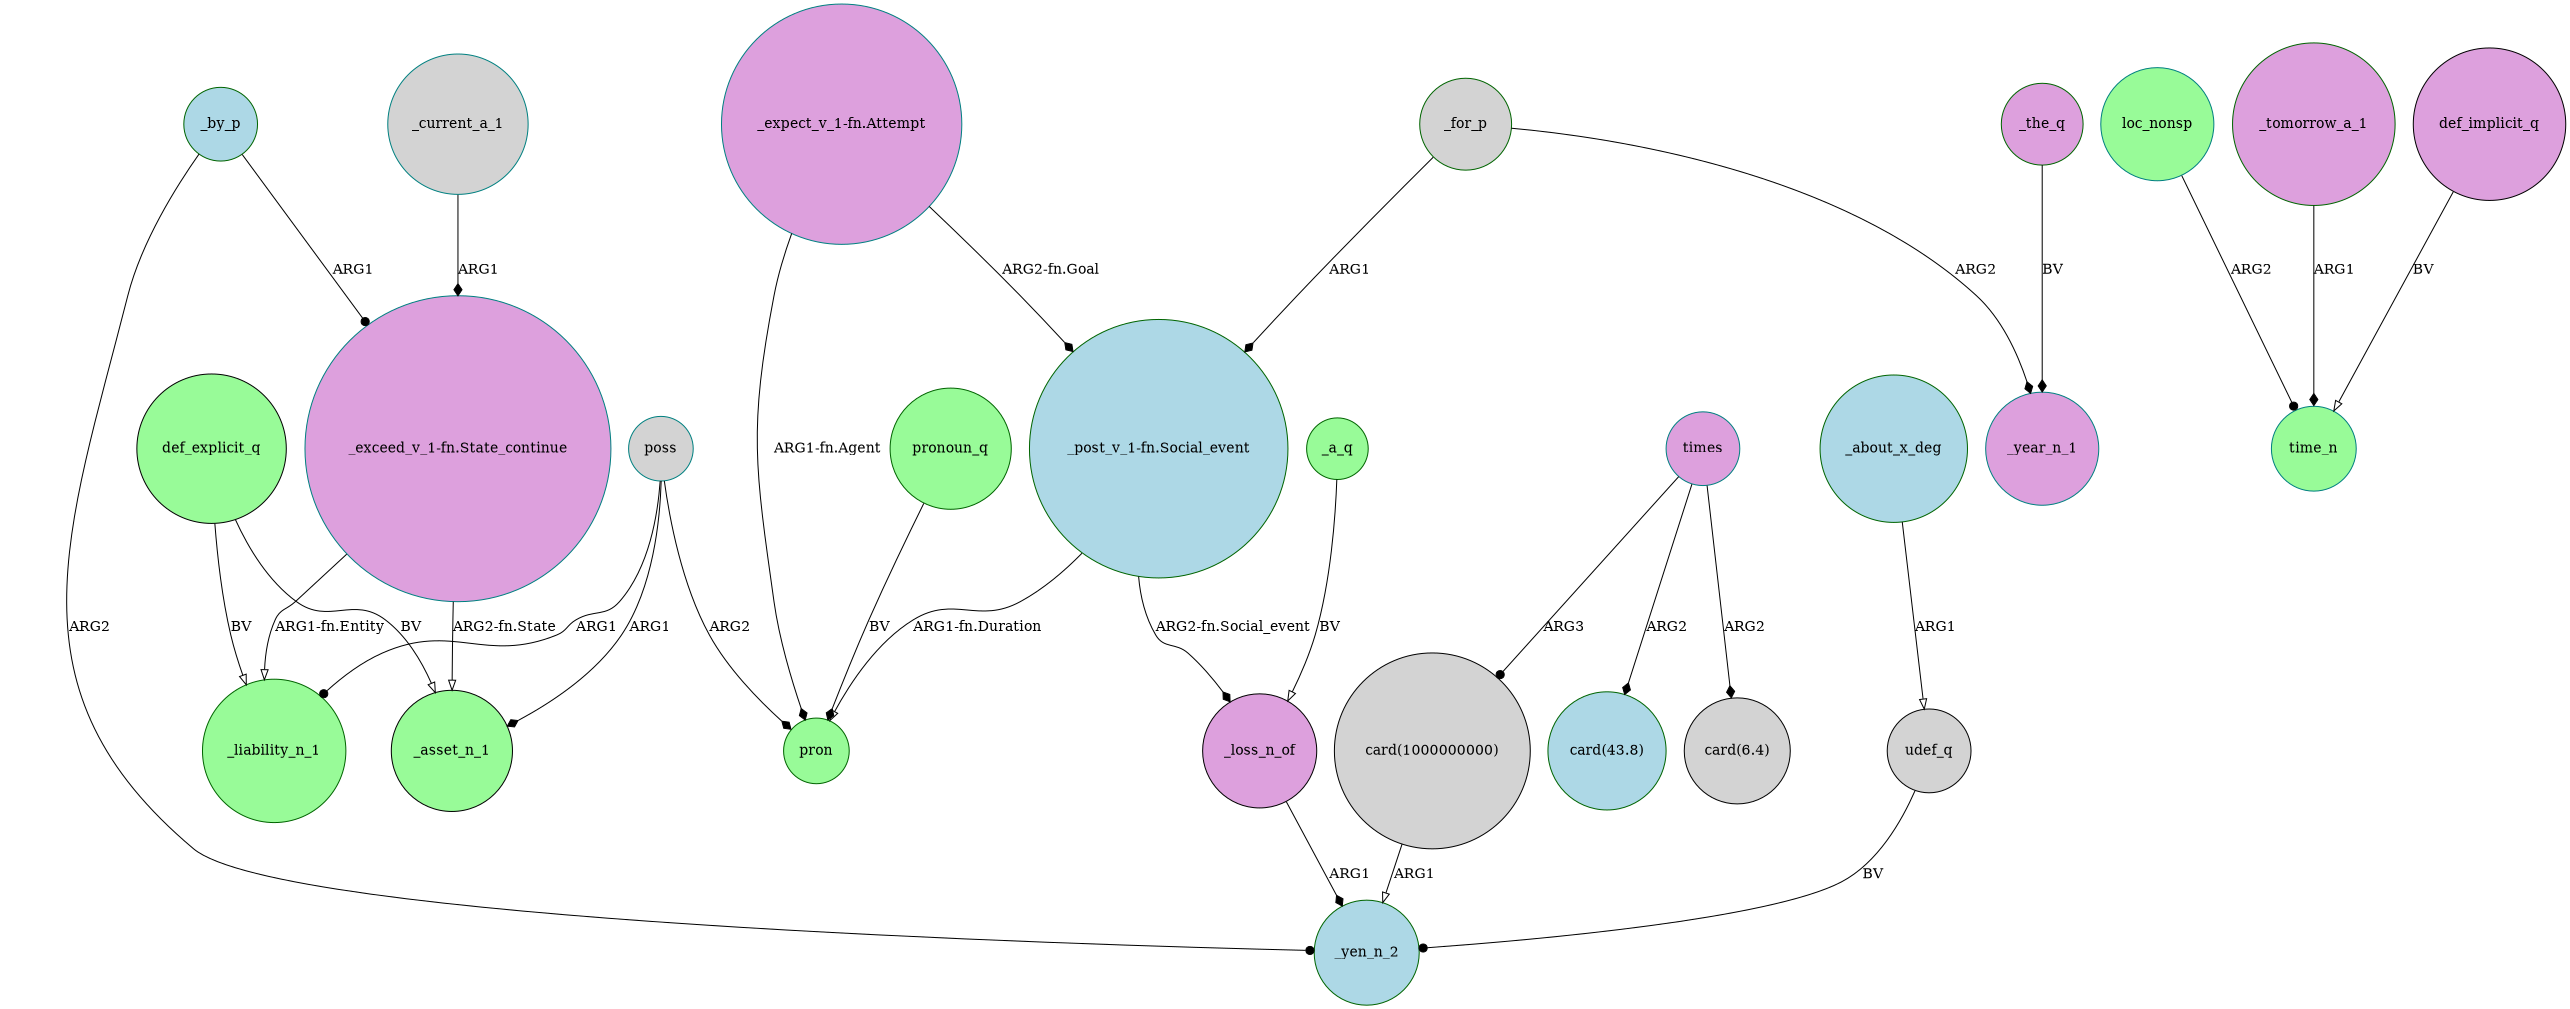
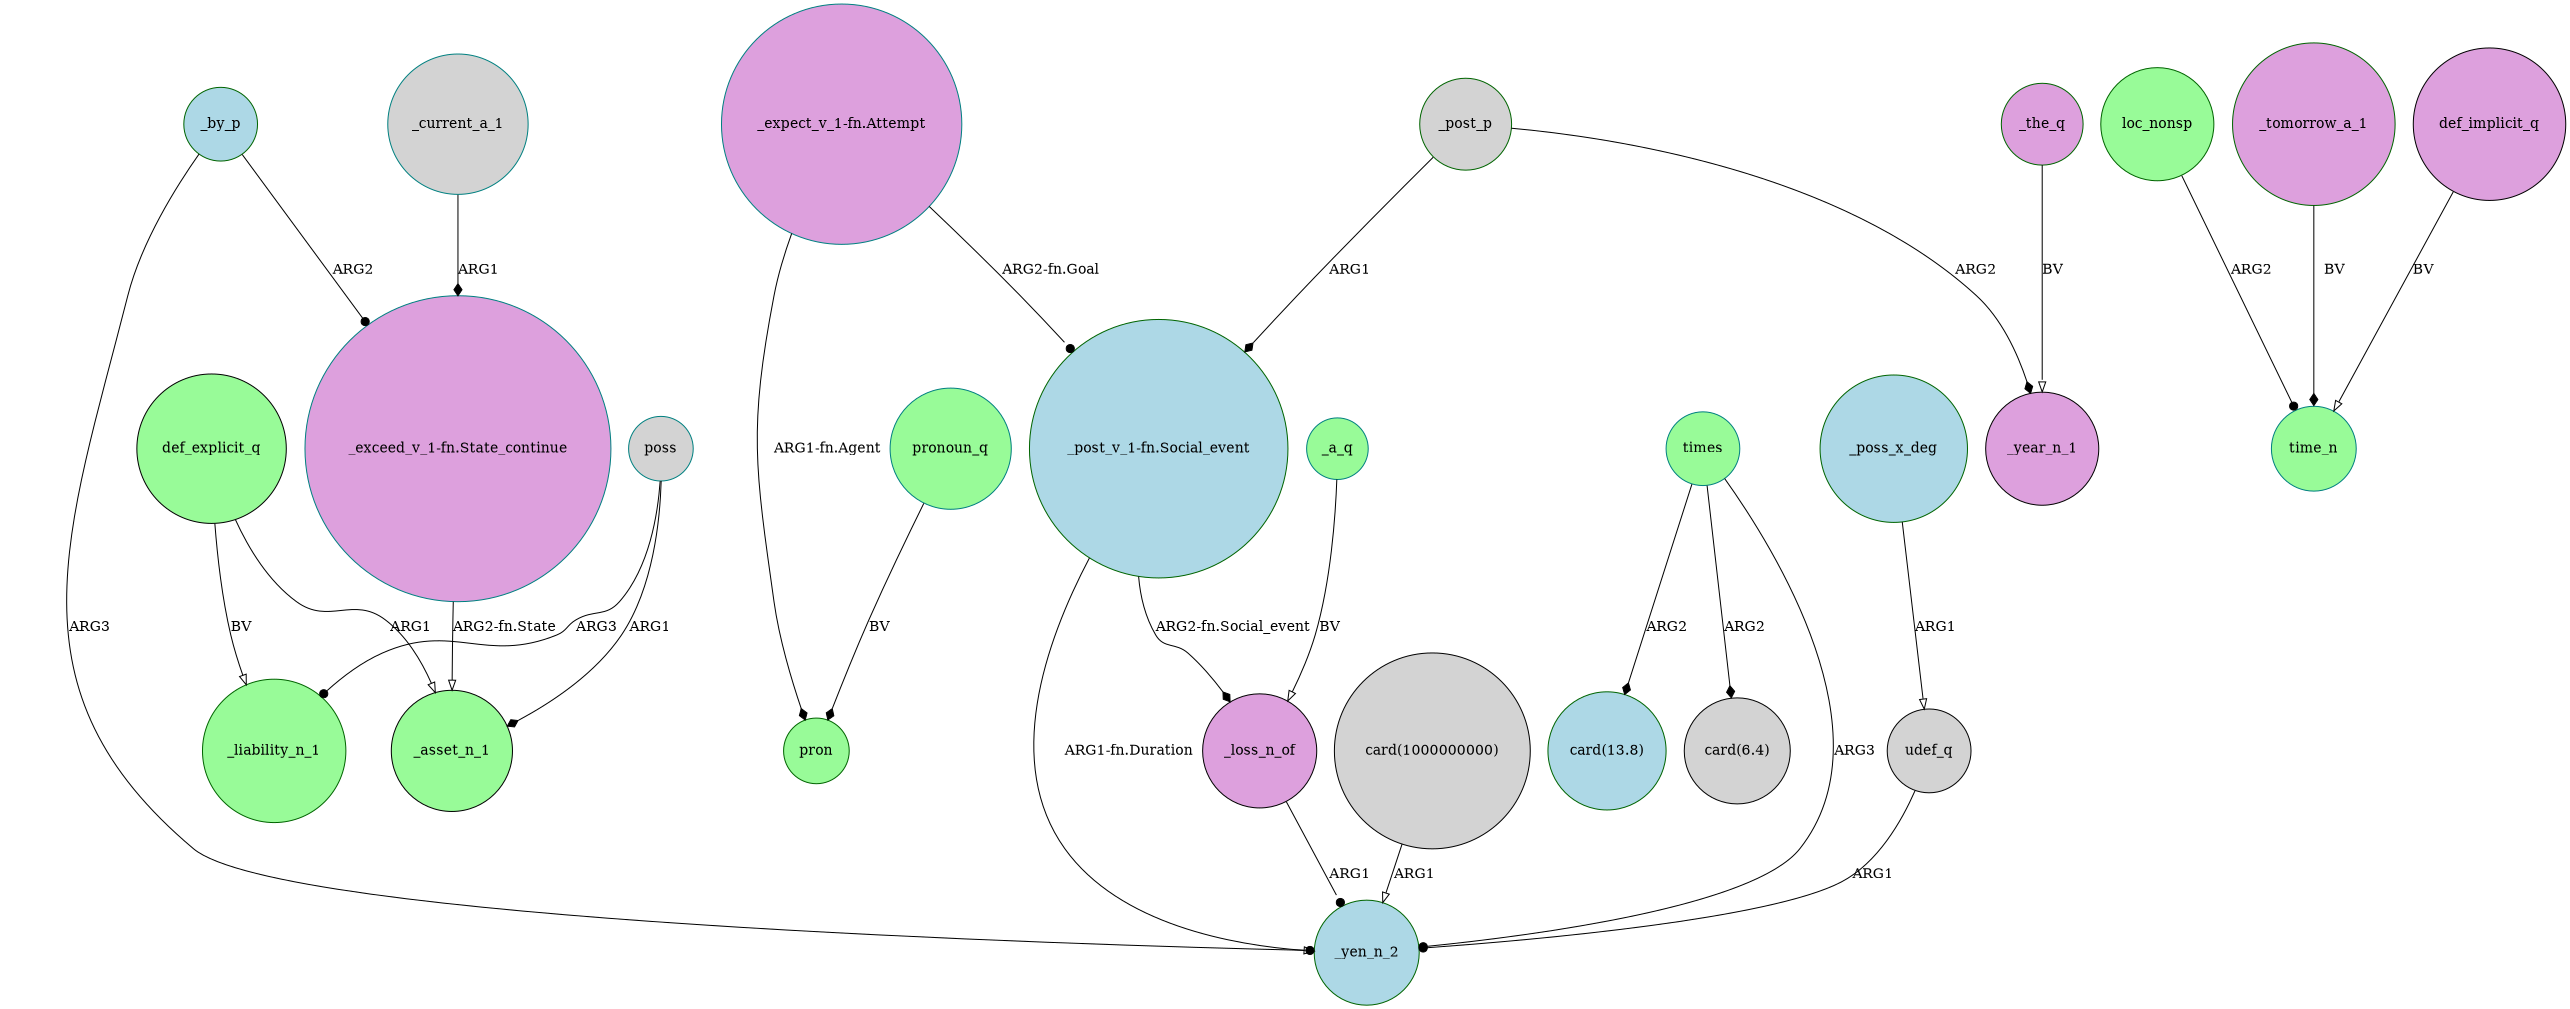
node "_for_p": label "_for_p" -> "_post_p"
node "loc_nonsp": color teal -> darkgreen
edge "_by_p" -> "_exceed_v_1-fn.State_continue": label "ARG1" -> "ARG2"
edge "_tomorrow_a_1" -> "time_n": label "ARG1" -> "BV"
edge "_the_q" -> "_year_n_1": arrowhead diamond -> onormal
edge "_expect_v_1-fn.Attempt" -> "_post_v_1-fn.Social_event": arrowhead diamond -> dot
node "pronoun_q": color darkgreen -> teal
node "_a_q": color darkgreen -> teal
node "times": fillcolor plum -> palegreen
node "_about_x_deg": label "_about_x_deg" -> "_poss_x_deg"
node "_year_n_1": color teal -> black
edge "times" -> "card(1000000000)": now "times" -> "_yen_n_2"
edge "_exceed_v_1-fn.State_continue" -> "_liability_n_1": removed, label "ARG1-fn.Entity"
edge "_post_v_1-fn.Social_event" -> "pron": now "_post_v_1-fn.Social_event" -> "_yen_n_2"
edge "poss" -> "pron": removed, label "ARG2"
edge "_by_p" -> "_yen_n_2": label "ARG2" -> "ARG3"
edge "def_explicit_q" -> "_asset_n_1": label "BV" -> "ARG1"
edge "poss" -> "_liability_n_1": label "ARG1" -> "ARG3"
node "card(43.8)": label "card(43.8)" -> "card(13.8)"
edge "_loss_n_of" -> "_yen_n_2": arrowhead diamond -> dot
edge "udef_q" -> "_yen_n_2": label "BV" -> "ARG1"
